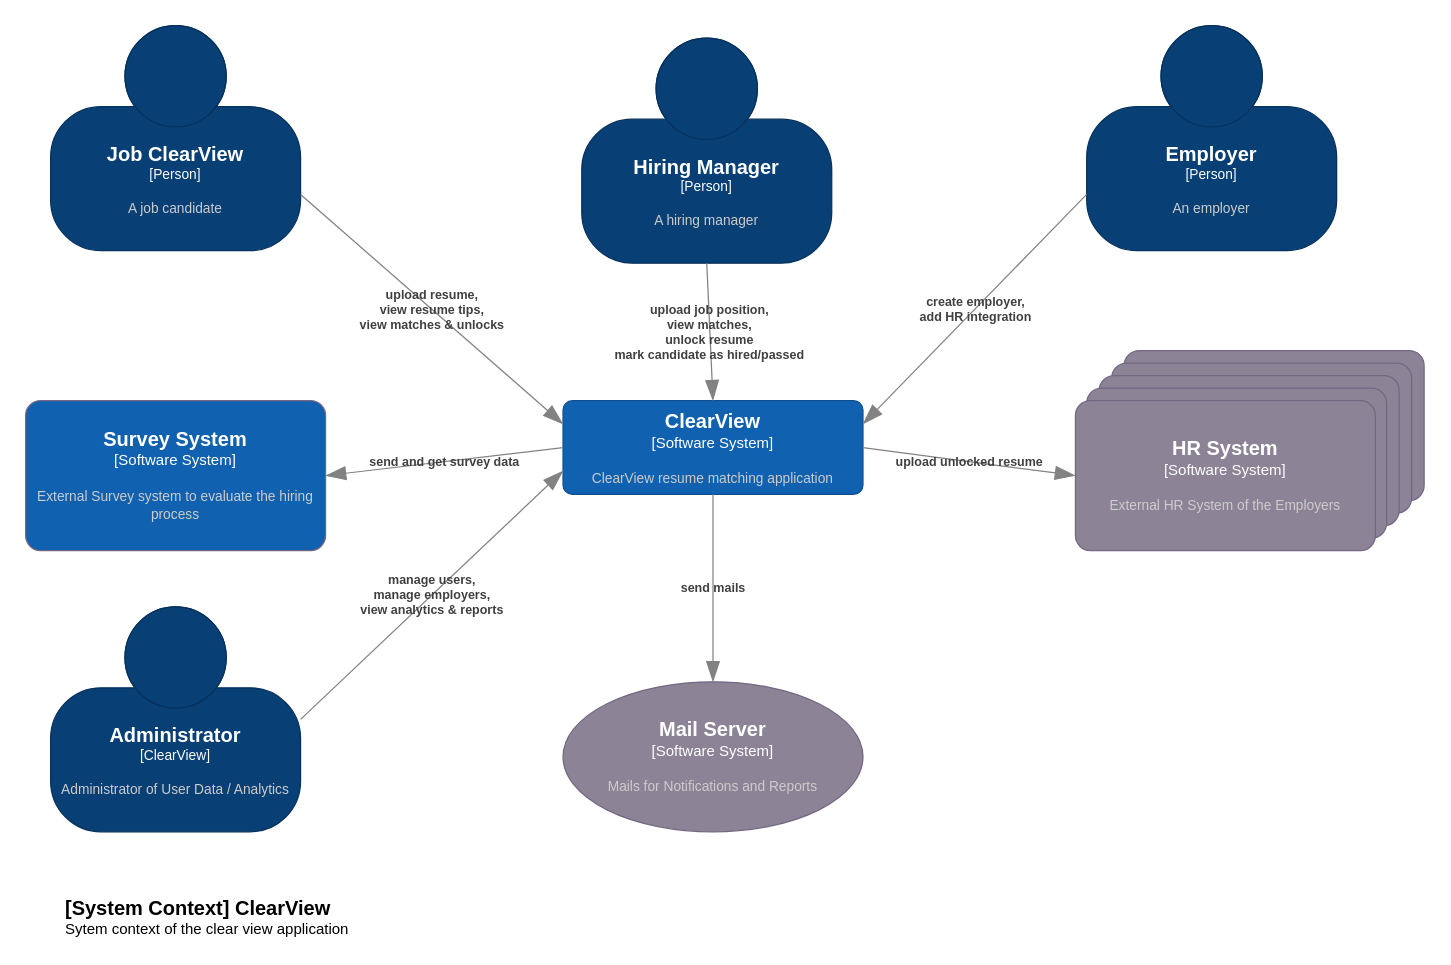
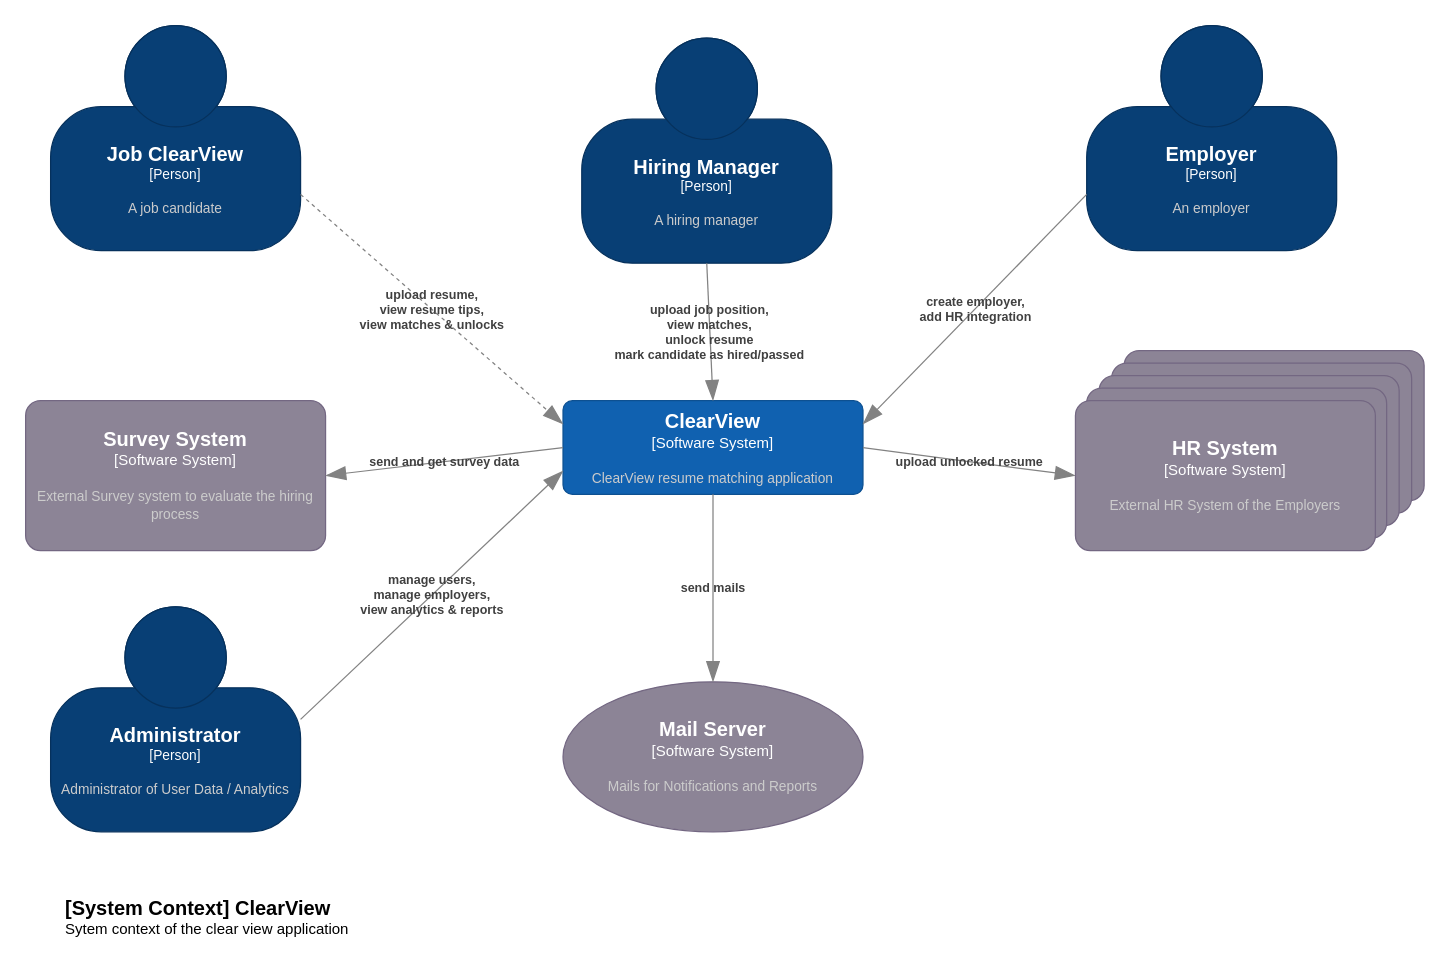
edge "Job ClearView [Person] A job candidate" -> "ClearView [Software System] ClearView resume matching application": style solid -> dashed
node "Survey System [Software System] External Survey system to evaluate the hiring process": fillcolor #1061b0 -> #8c8496
node "Administrator [ClearView] Administrator of User Data / Analytics": label "Administrator [ClearView] Administrator of User Data / Analytics" -> "Administrator [Person] Administrator of User Data / Analytics"
